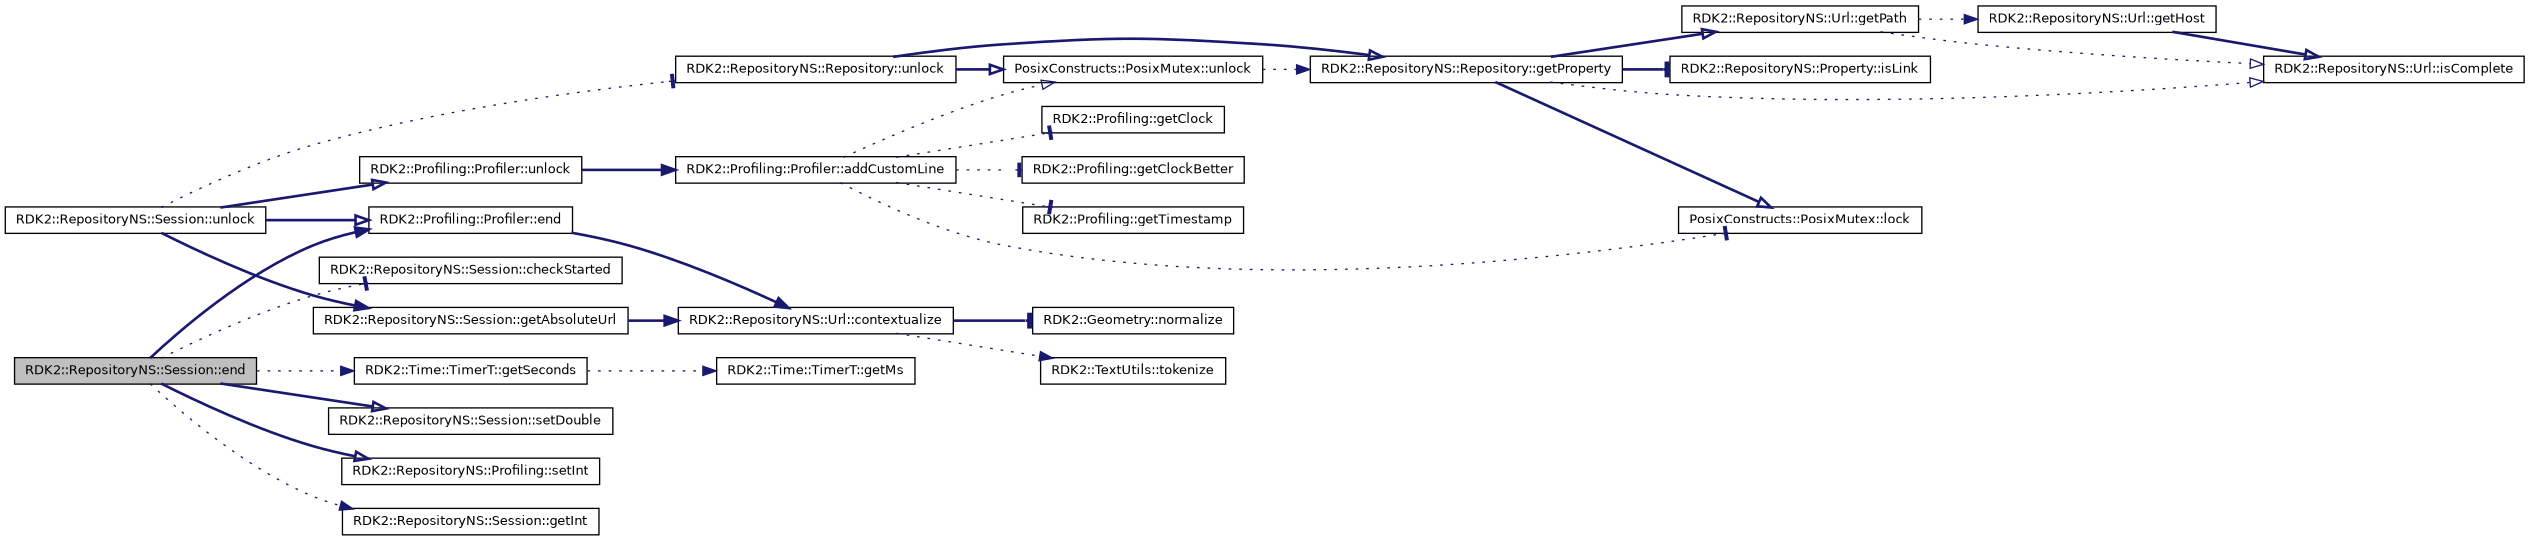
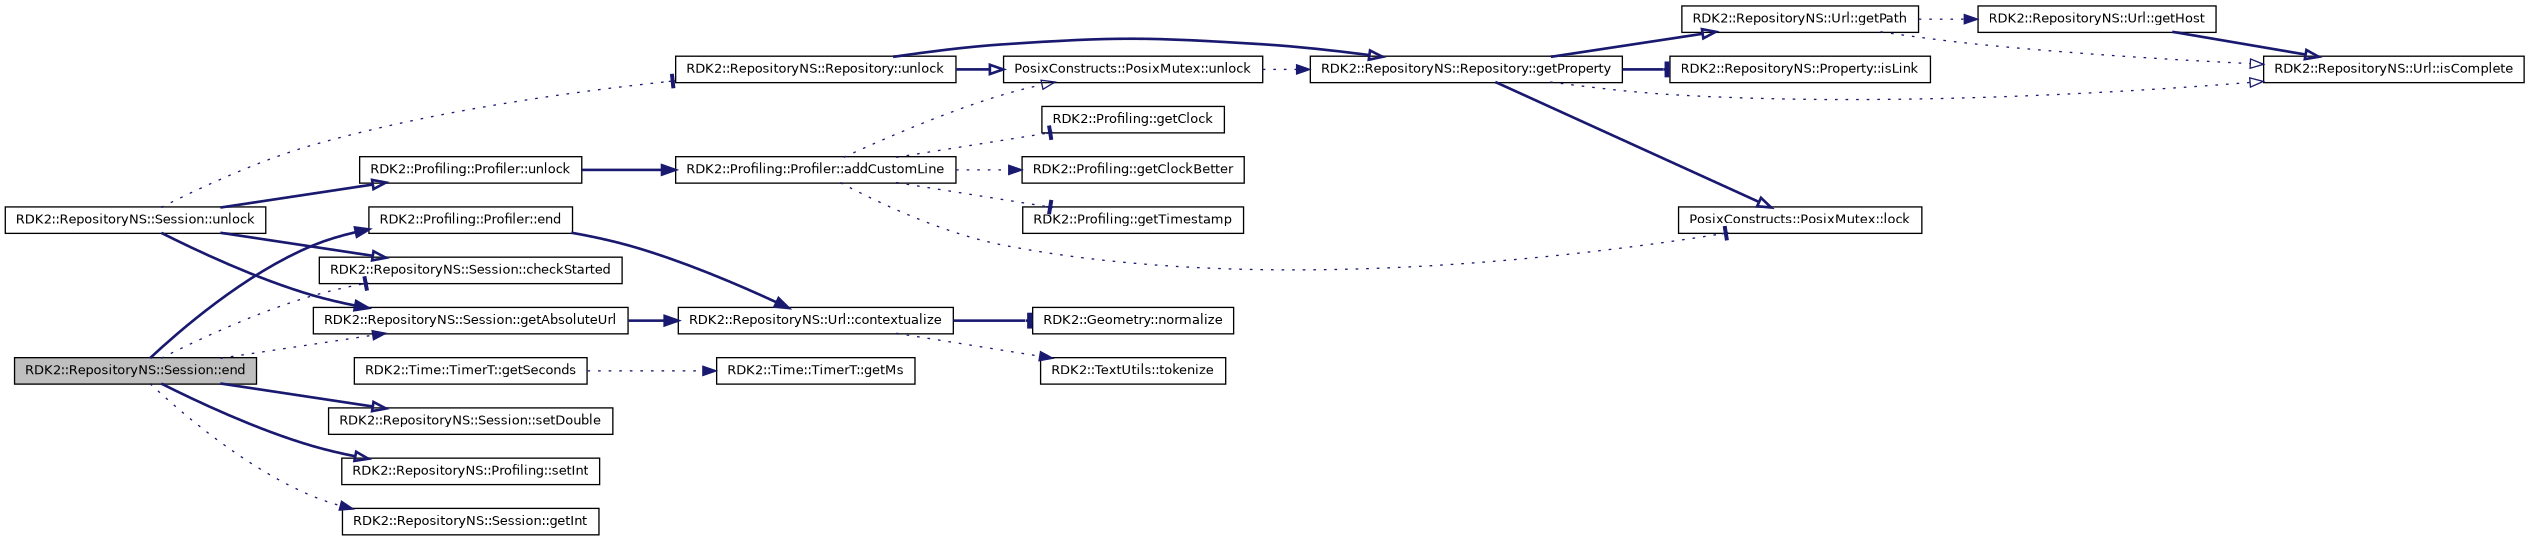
edge "RDK2::Profiling::Profiler::addCustomLine" -> "RDK2::Profiling::getClockBetter": arrowhead tee -> normal
edge "RDK2::RepositoryNS::Session::unlock" -> "RDK2::Profiling::Profiler::end": now "RDK2::RepositoryNS::Session::unlock" -> "RDK2::RepositoryNS::Session::checkStarted"
edge "RDK2::RepositoryNS::Session::end" -> "RDK2::Time::TimerT::getSeconds": now "RDK2::RepositoryNS::Session::end" -> "RDK2::RepositoryNS::Session::getAbsoluteUrl"
